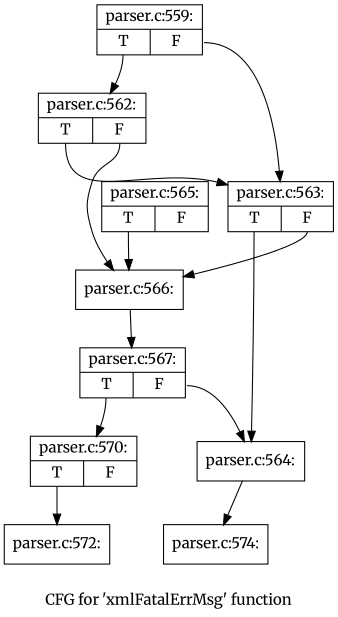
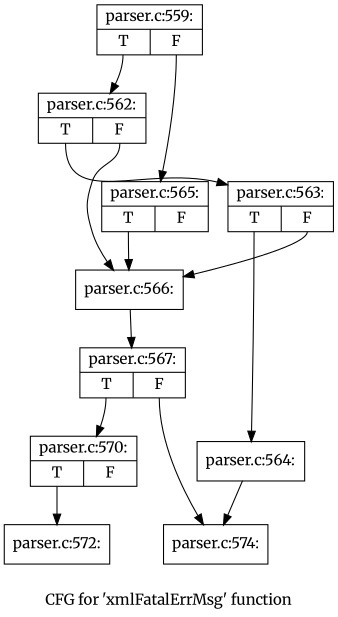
edge "parser.c:559:" -> "parser.c:563:": now "parser.c:559:" -> "parser.c:565:"
edge "parser.c:567:" -> "parser.c:564:": now "parser.c:567:" -> "parser.c:574:"
